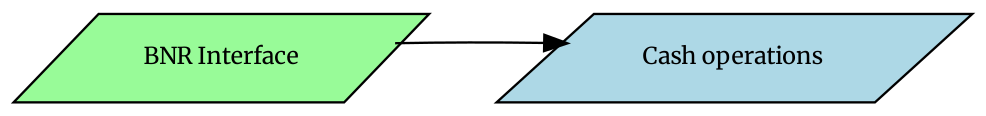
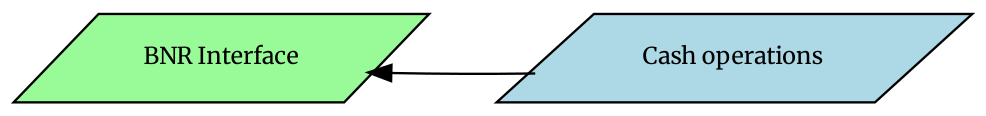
edge "BNR Interface" -> "Cash operations": reversed
